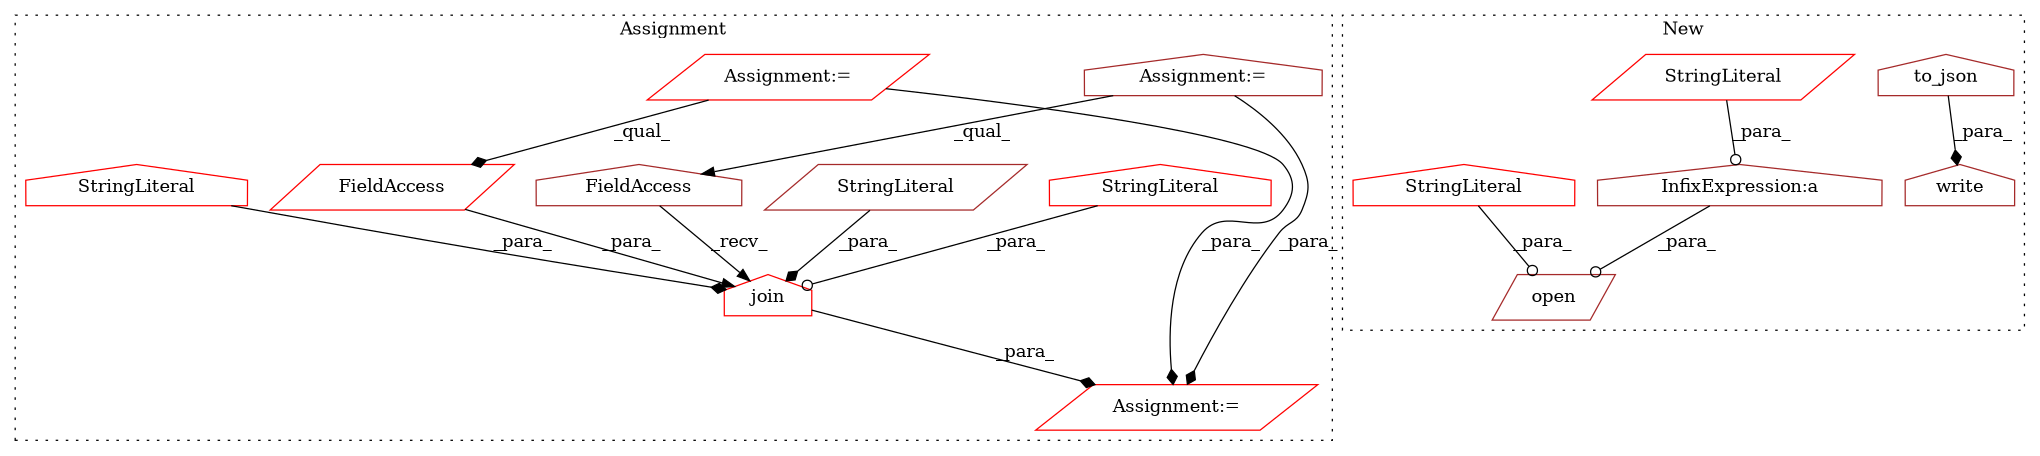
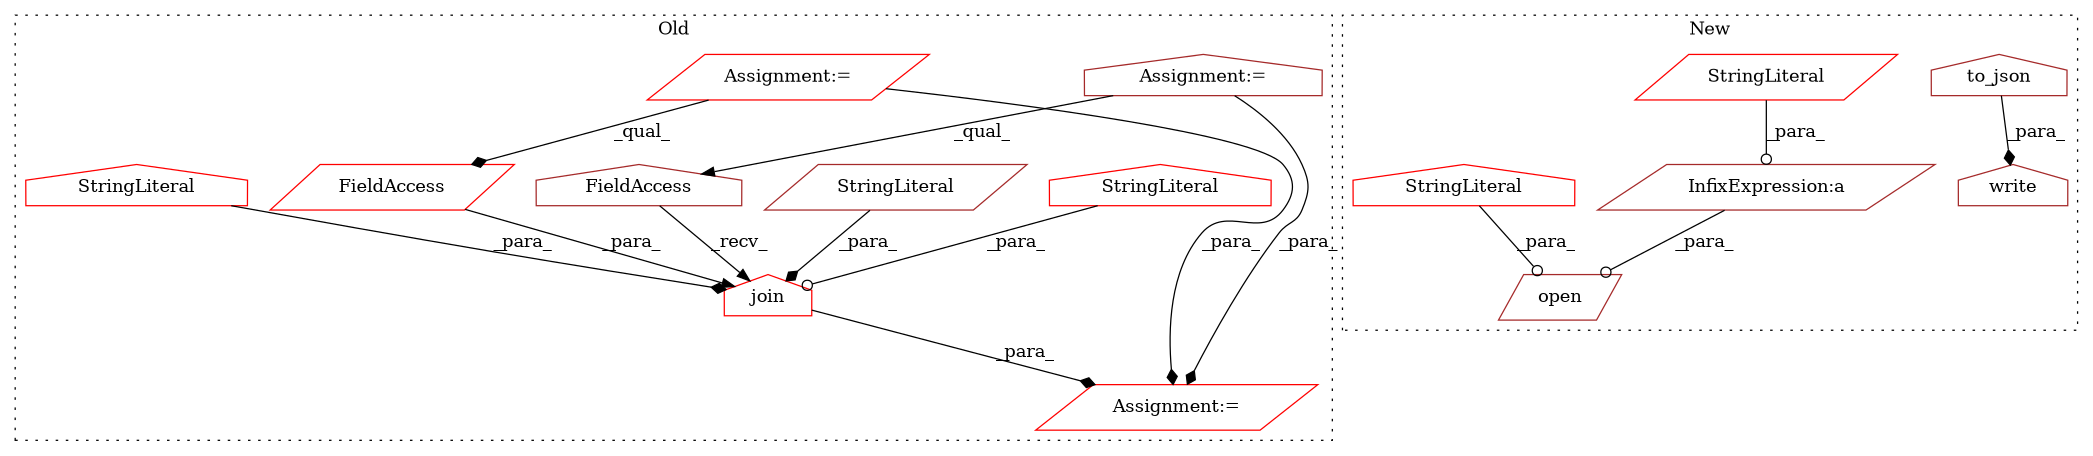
cluster "Assignment": label "Assignment" -> "Old"
node "InfixExpression:a": shape house -> parallelogram
